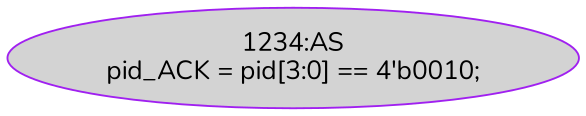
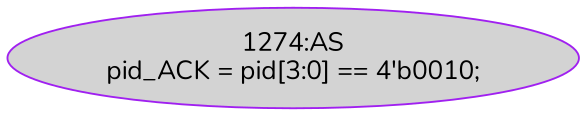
node "1234:AS pid_ACK = pid[3:0] == 4'b0010;": label "1234:AS pid_ACK = pid[3:0] == 4'b0010;" -> "1274:AS pid_ACK = pid[3:0] == 4'b0010;"
